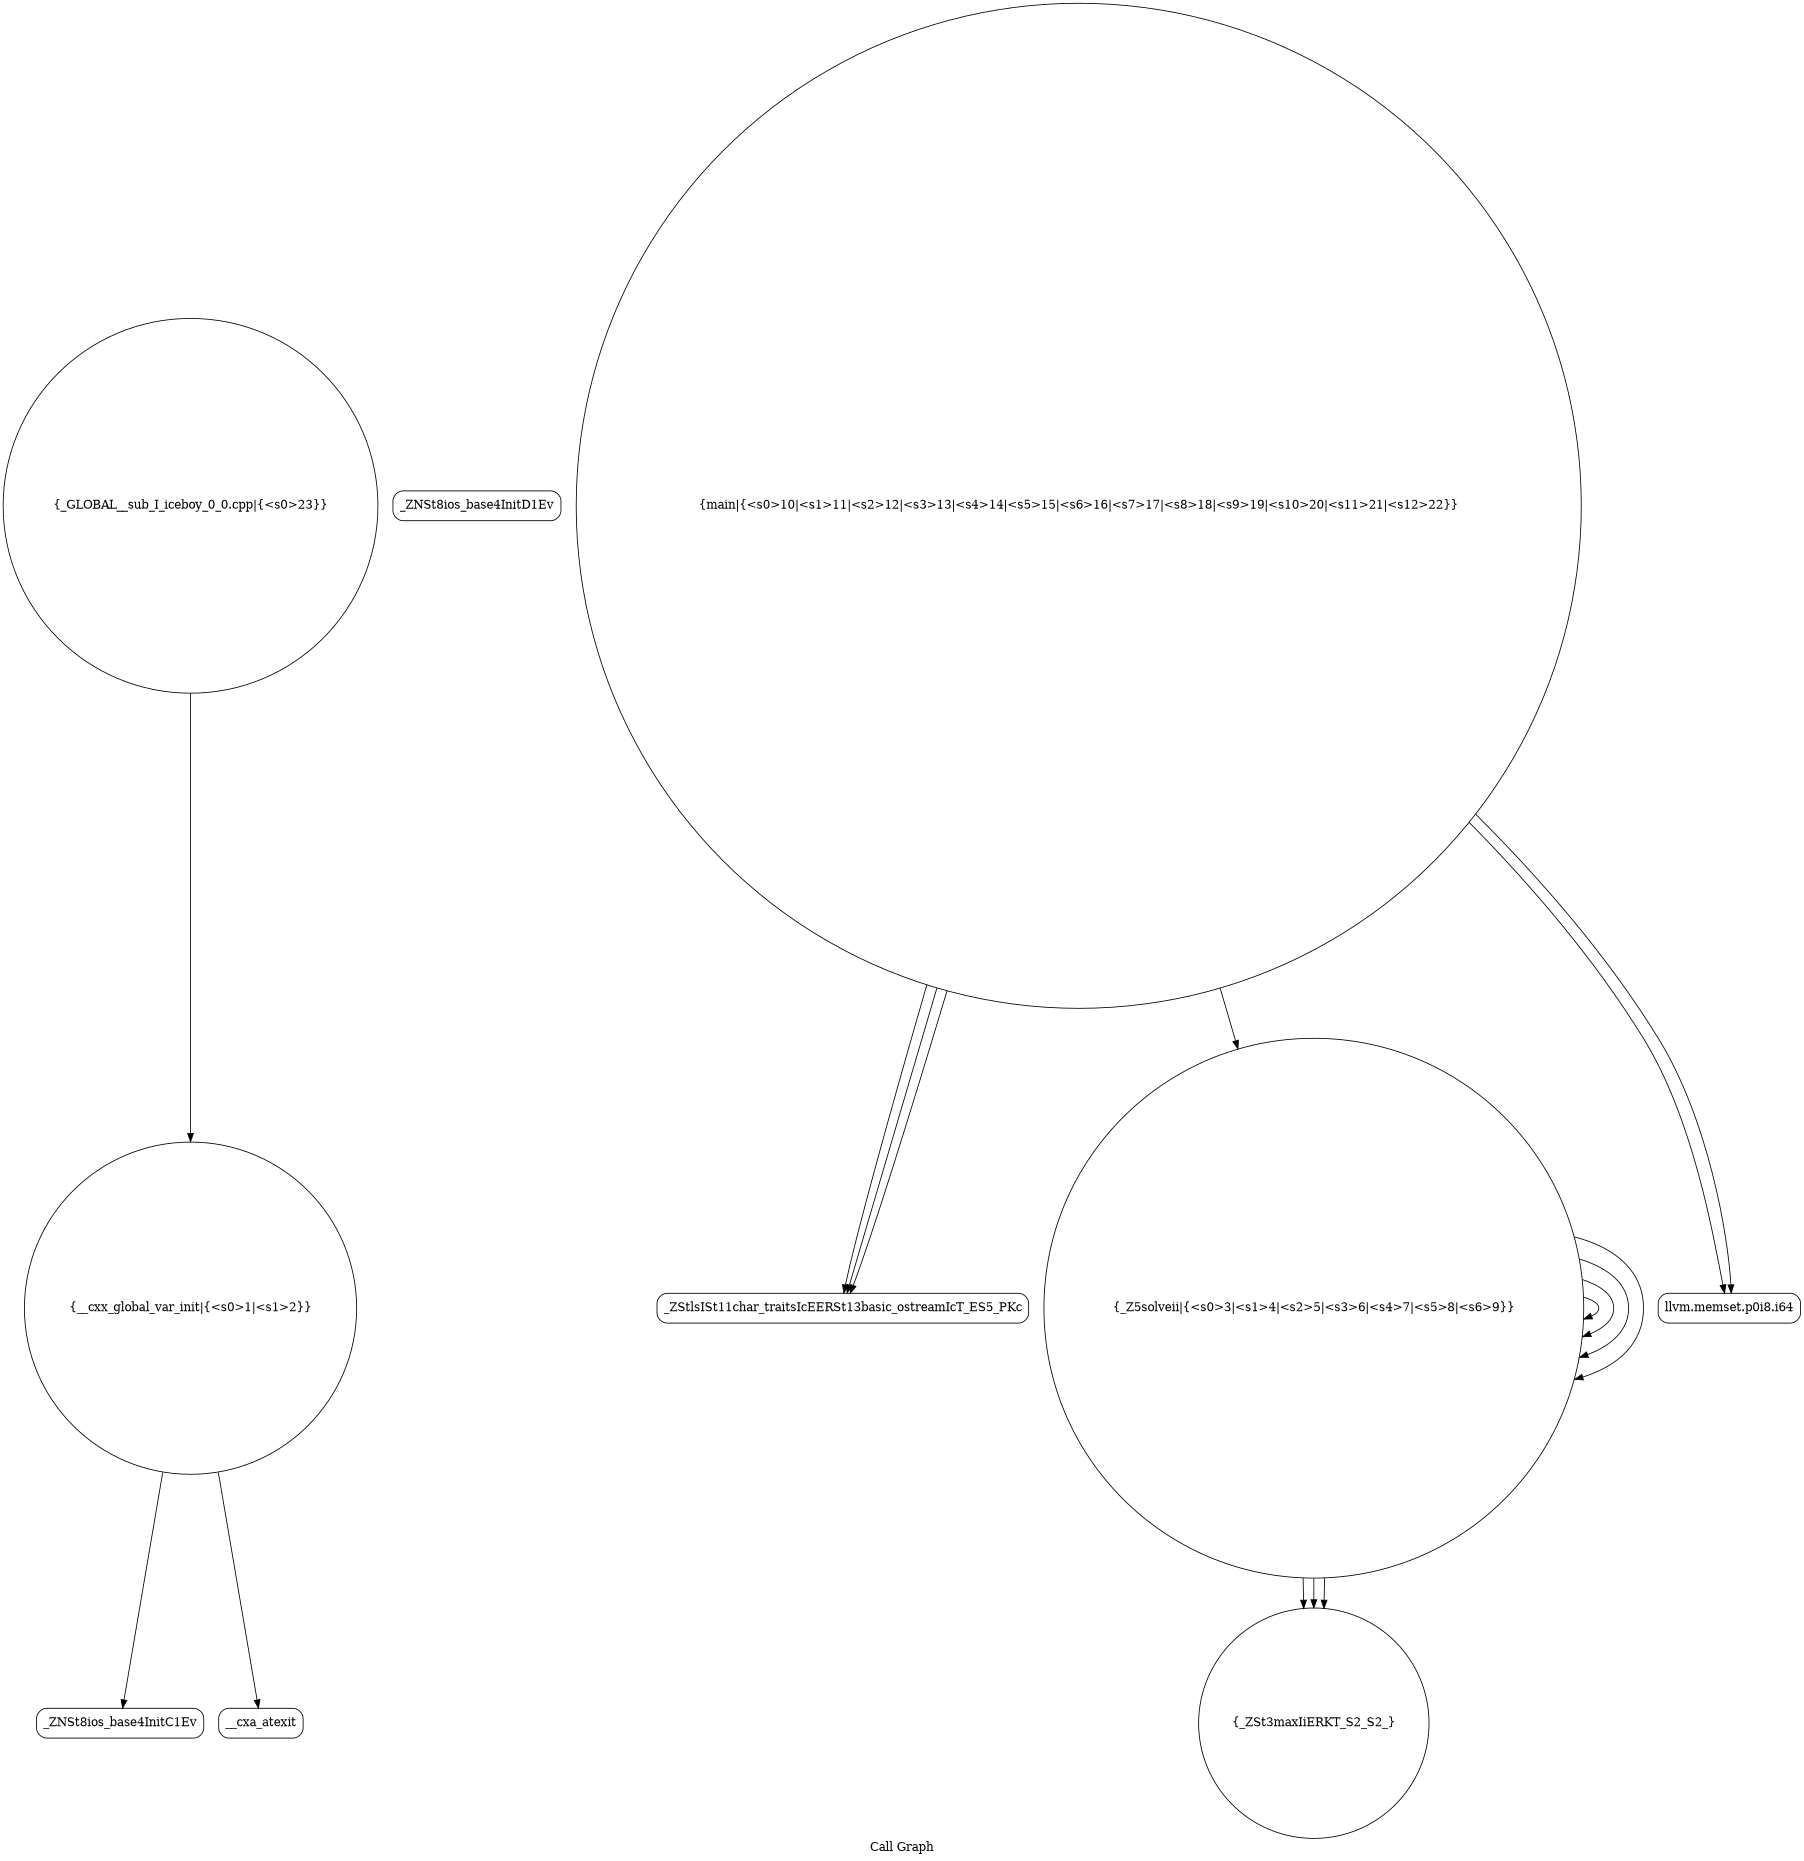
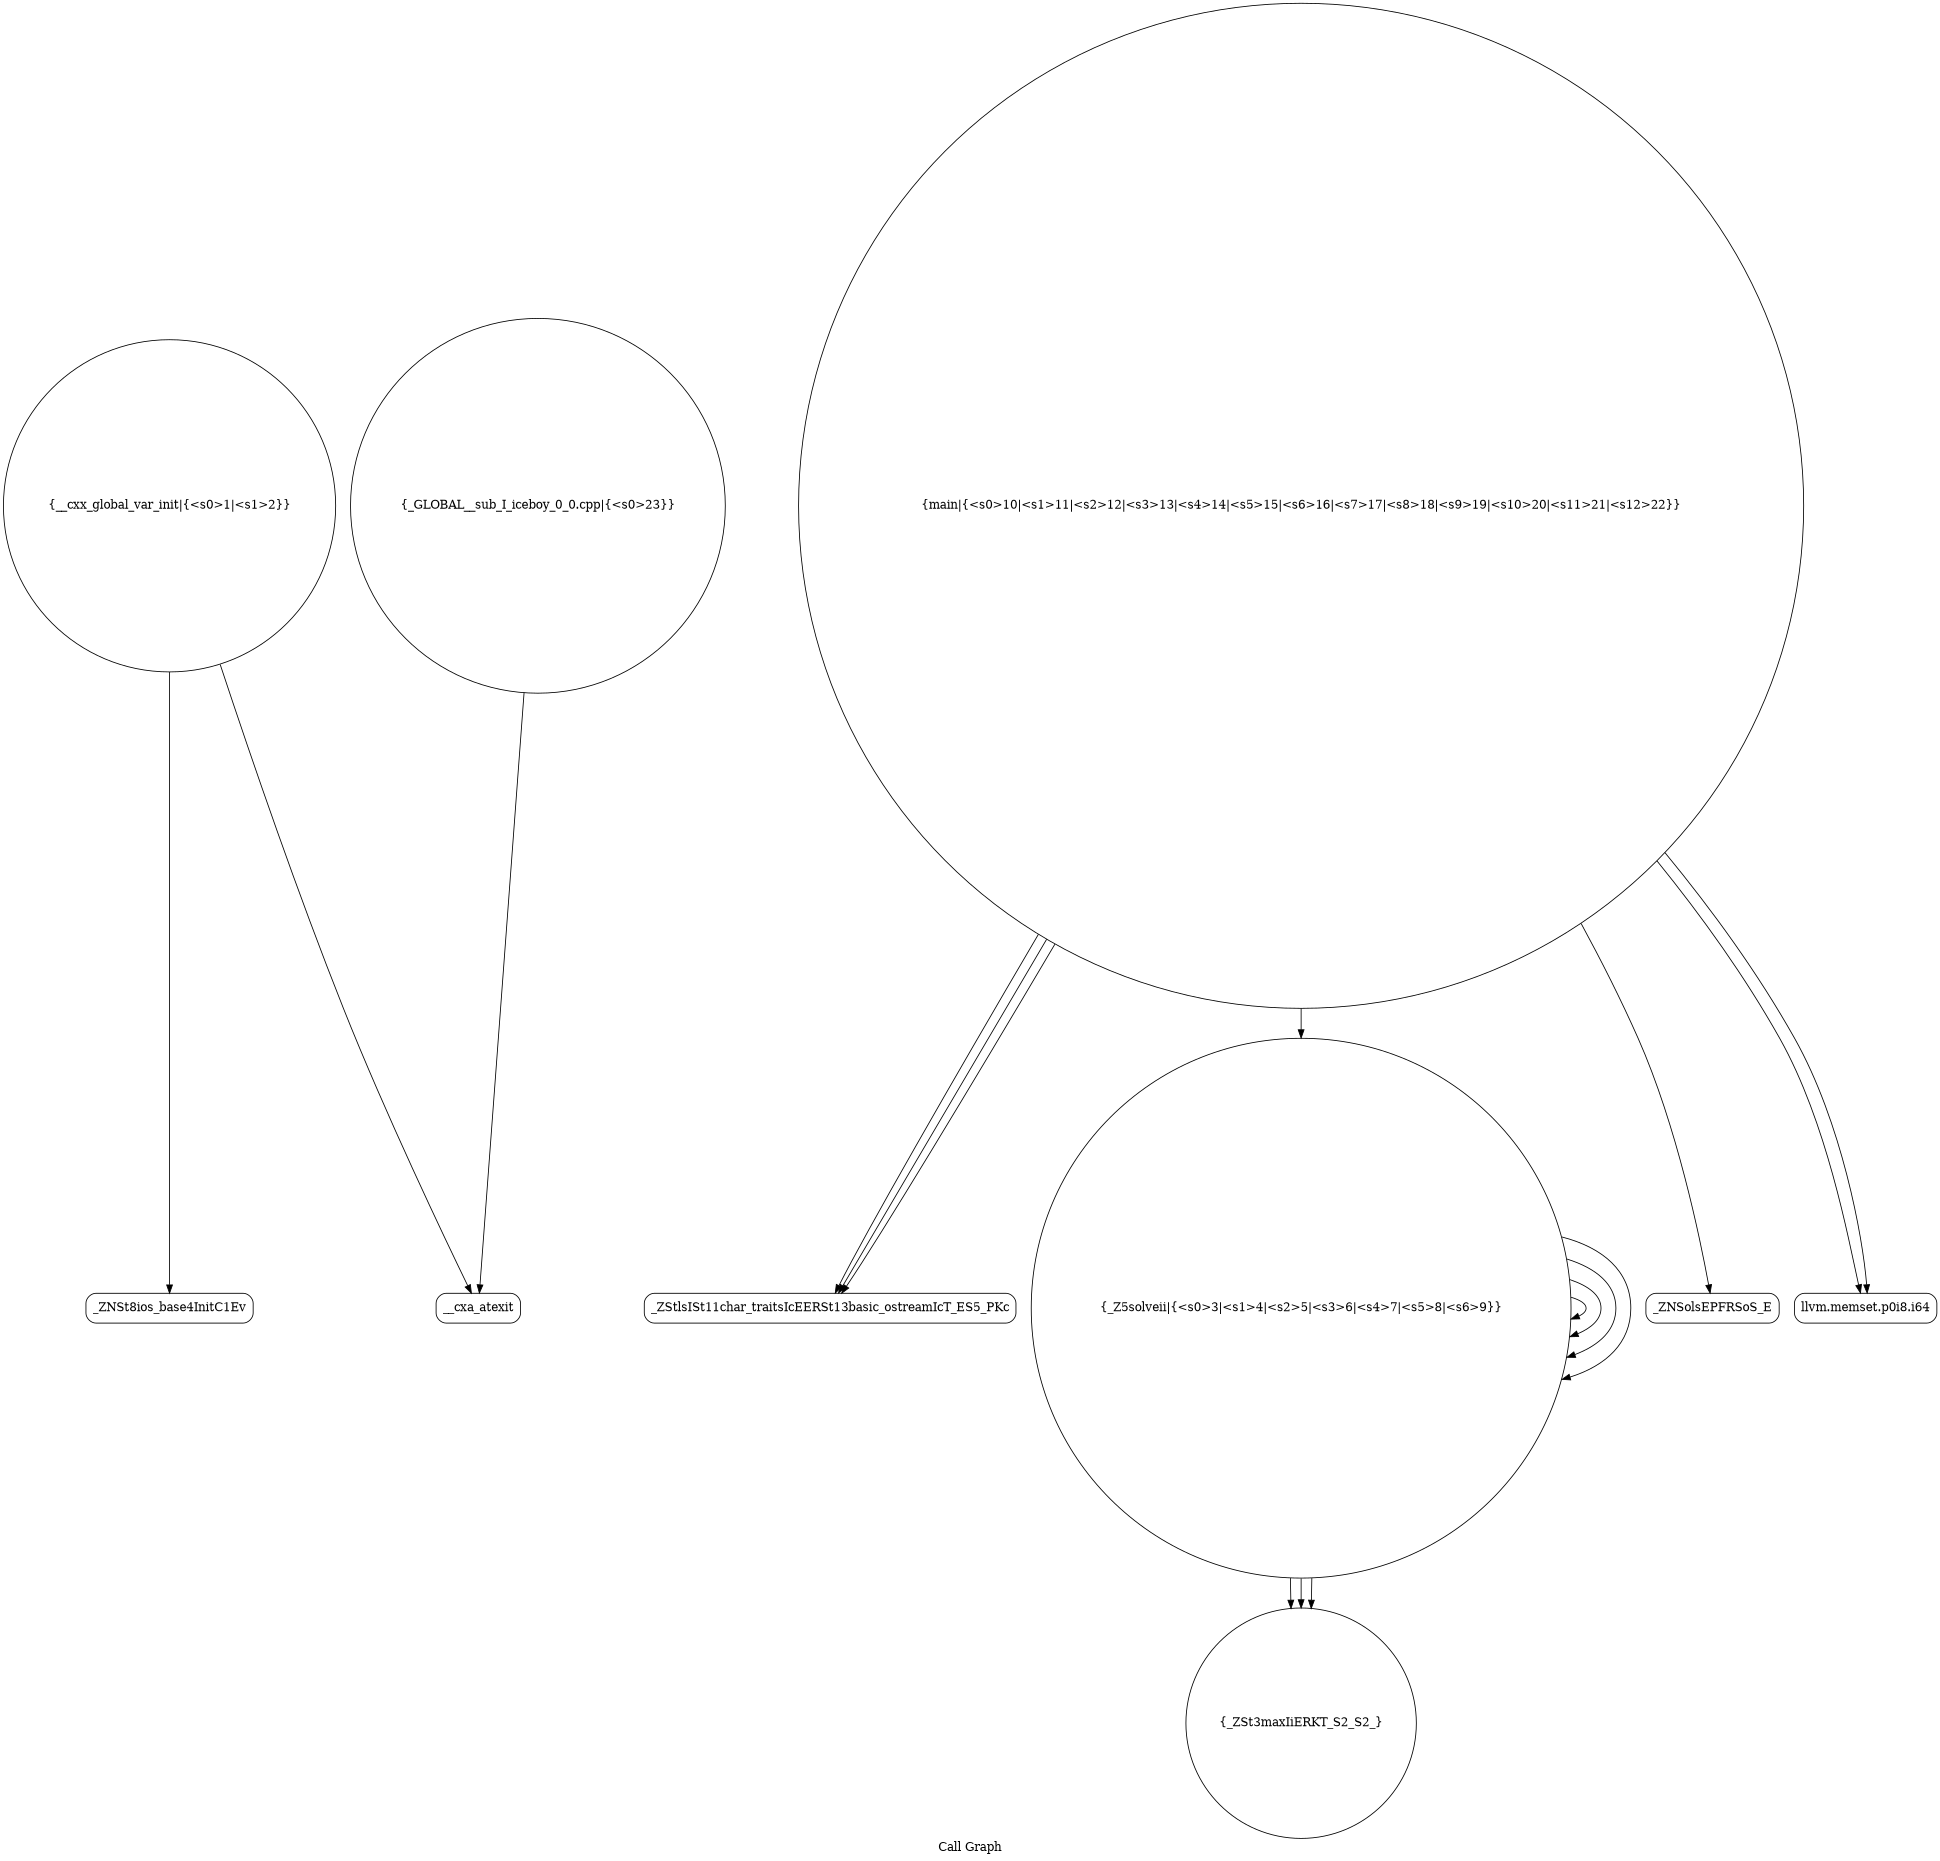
node "_ZNSt8ios_base4InitD1Ev": removed
edge "{_GLOBAL__sub_I_iceboy_0_0.cpp|{<s0>23}}" -> "{__cxx_global_var_init|{<s0>1|<s1>2}}": now "{_GLOBAL__sub_I_iceboy_0_0.cpp|{<s0>23}}" -> "__cxa_atexit"
node "_ZNSolsEPFRSoS_E": added
